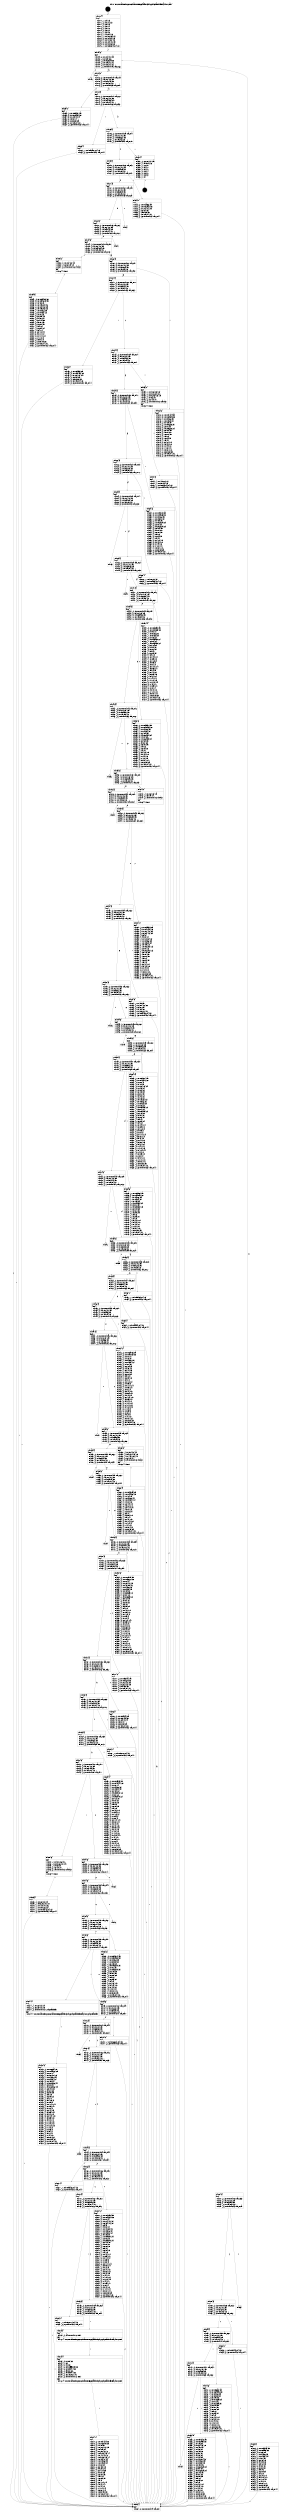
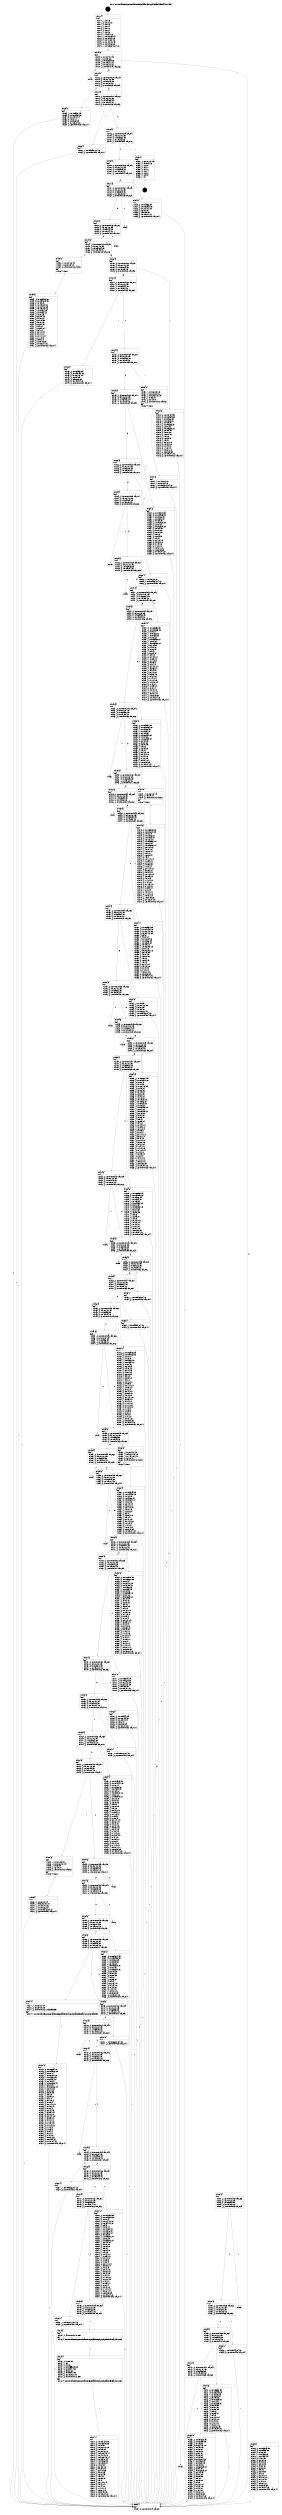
node "0x40274e [152]": added
